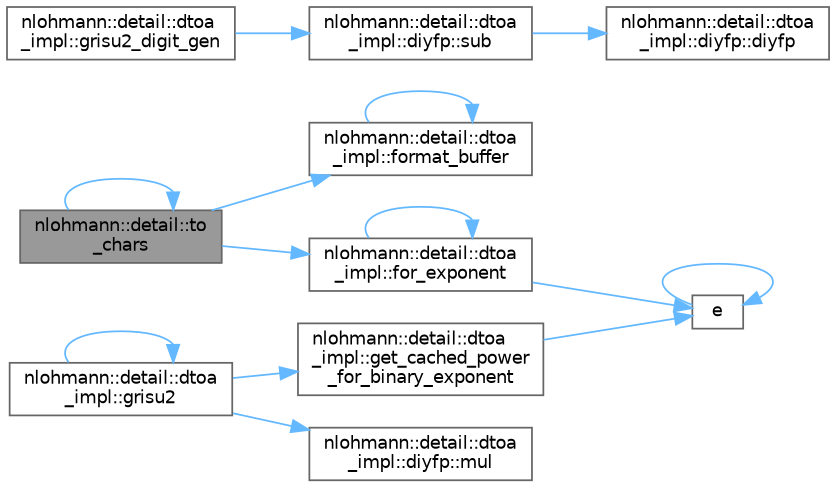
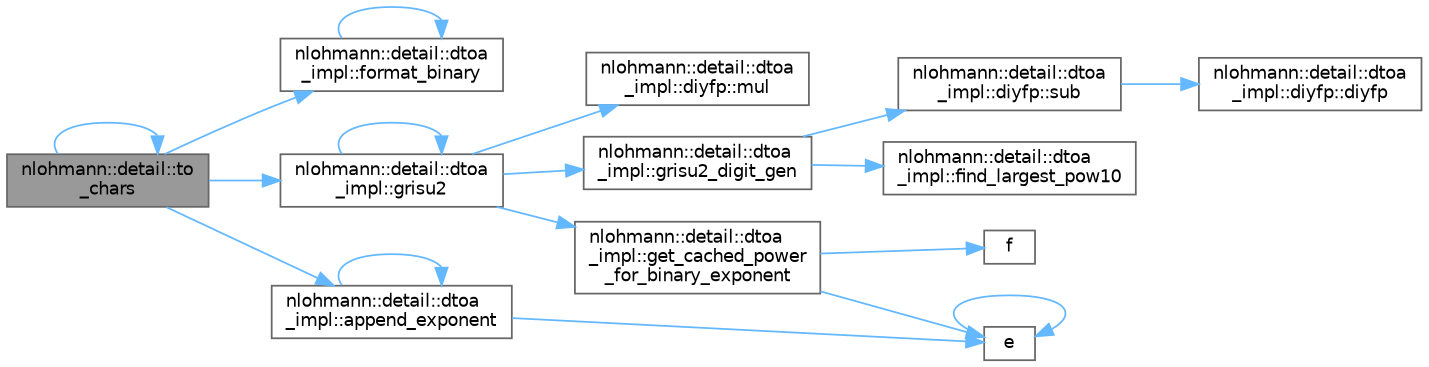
node "nlohmann::detail::dtoa _impl::format_buffer": label "nlohmann::detail::dtoa _impl::format_buffer" -> "nlohmann::detail::dtoa _impl::format_binary"
node "nlohmann::detail::dtoa _impl::find_largest_pow10": added
edge "nlohmann::detail::dtoa _impl::grisu2" -> "nlohmann::detail::dtoa _impl::grisu2_digit_gen": added
edge "nlohmann::detail::to _chars" -> "nlohmann::detail::dtoa _impl::grisu2": added
node "f": added
node "nlohmann::detail::dtoa _impl::for_exponent": label "nlohmann::detail::dtoa _impl::for_exponent" -> "nlohmann::detail::dtoa _impl::append_exponent"
